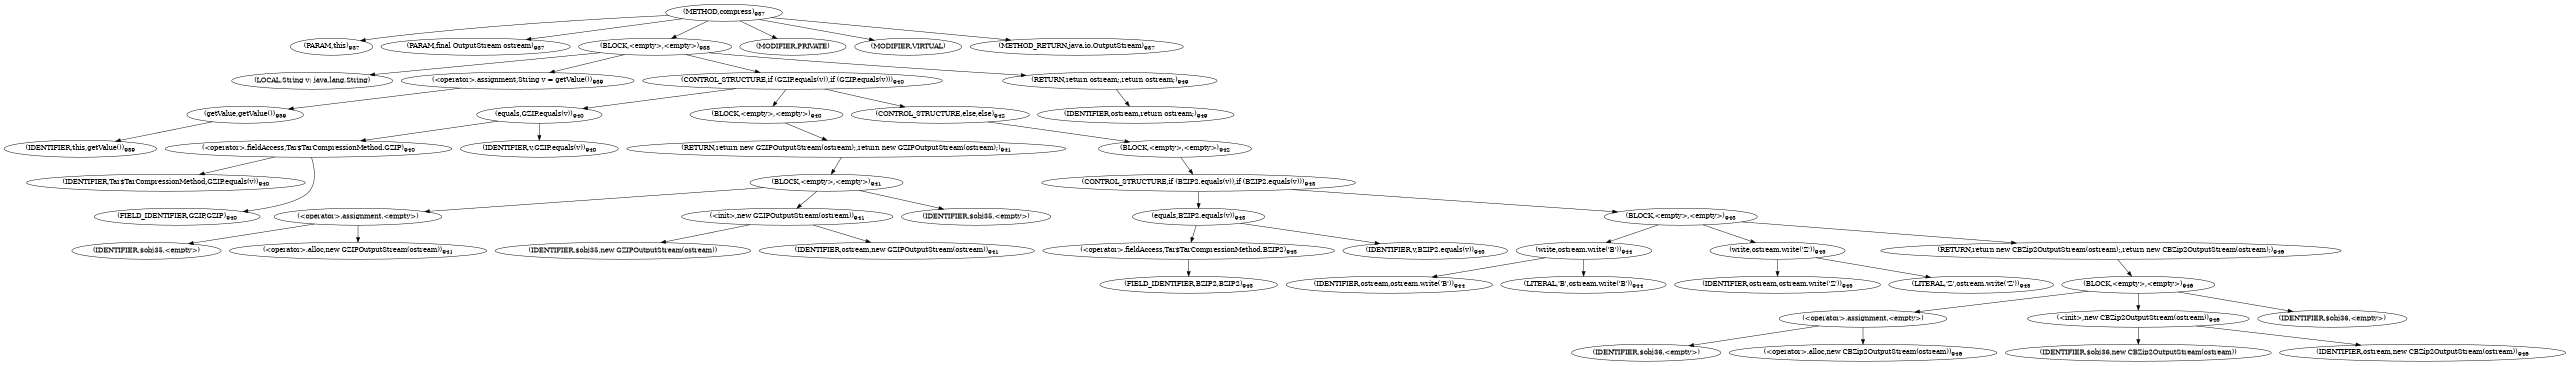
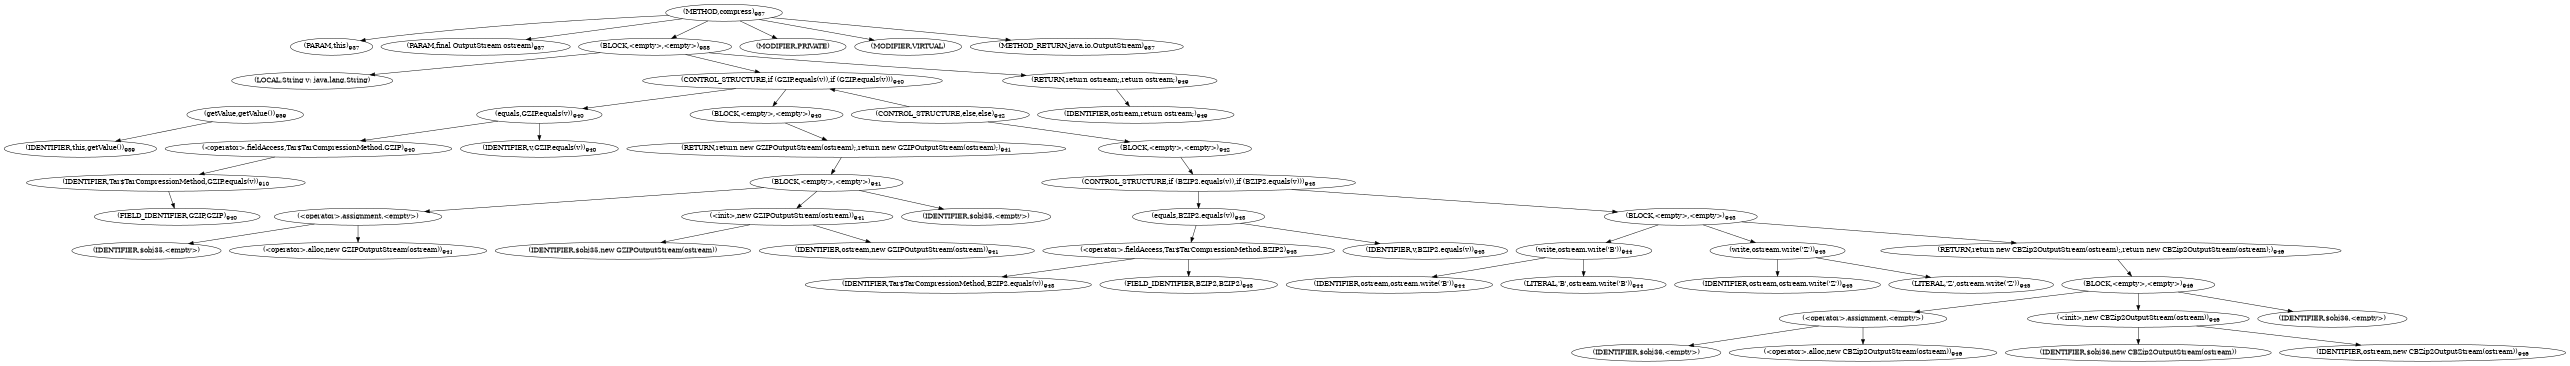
node "(<operator>.assignment,String v = getValue())": removed
edge "(CONTROL_STRUCTURE,if (GZIP.equals(v)),if (GZIP.equals(v)))" -> "(CONTROL_STRUCTURE,else,else)": reversed
node "(IDENTIFIER,Tar$TarCompressionMethod,GZIP.equals(v))": text "940" -> "910"
edge "(<operator>.fieldAccess,Tar$TarCompressionMethod.GZIP)" -> "(FIELD_IDENTIFIER,GZIP,GZIP)": now "(IDENTIFIER,Tar$TarCompressionMethod,GZIP.equals(v))" -> "(FIELD_IDENTIFIER,GZIP,GZIP)"
node "(IDENTIFIER,Tar$TarCompressionMethod,BZIP2.equals(v))": added
